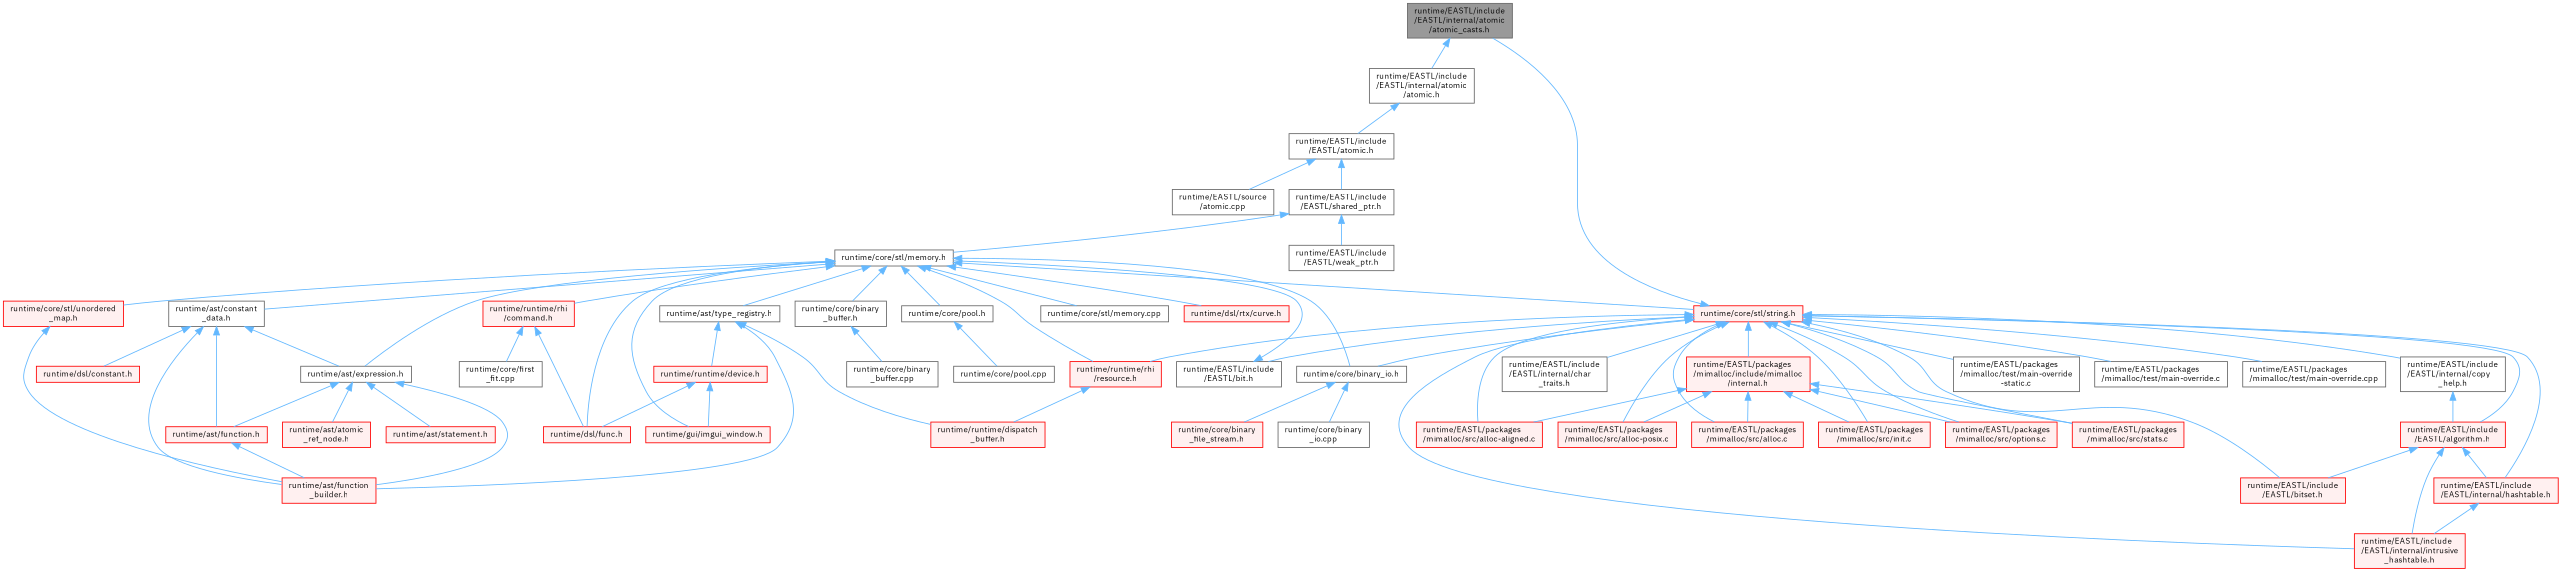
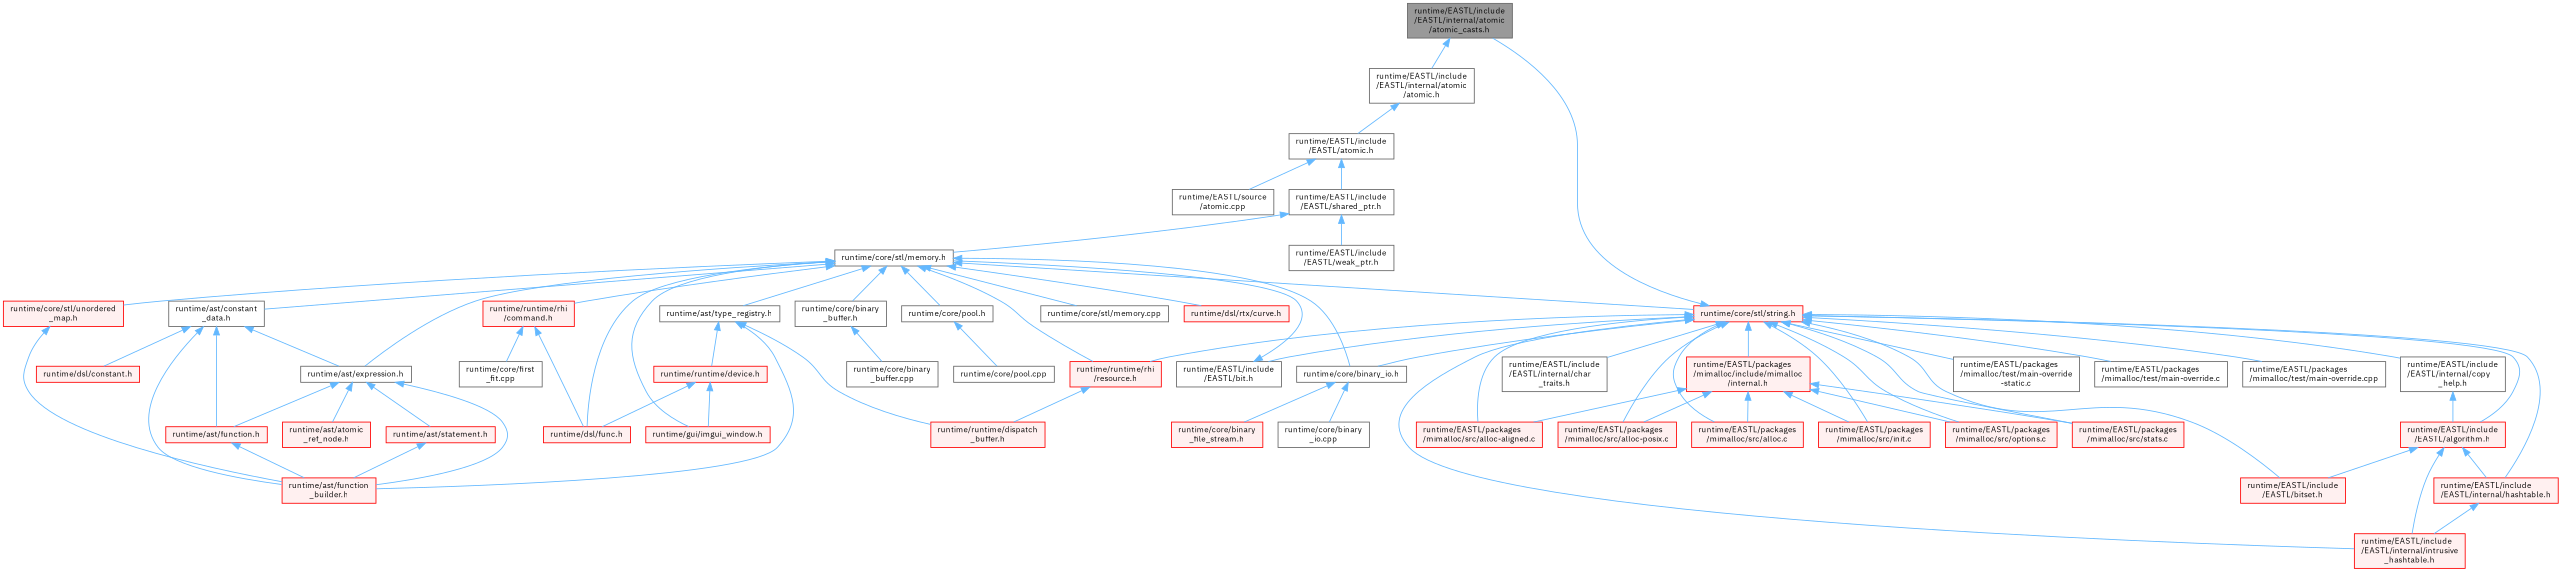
edge "runtime/ast/function _builder.h" -> "runtime/ast/statement.h": added
